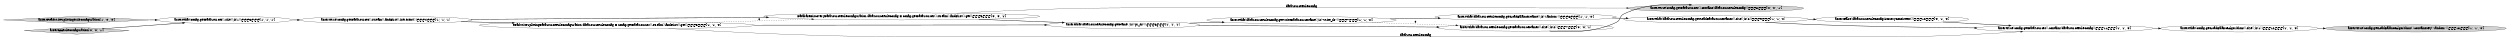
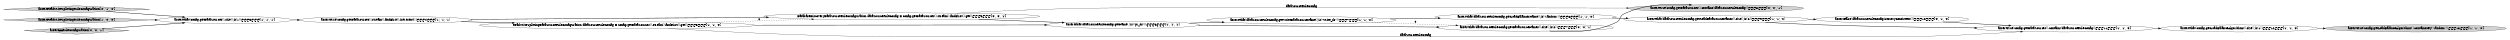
node "assertReadwriteSplittingRuleConfiguration['0', '1', '0']": added
